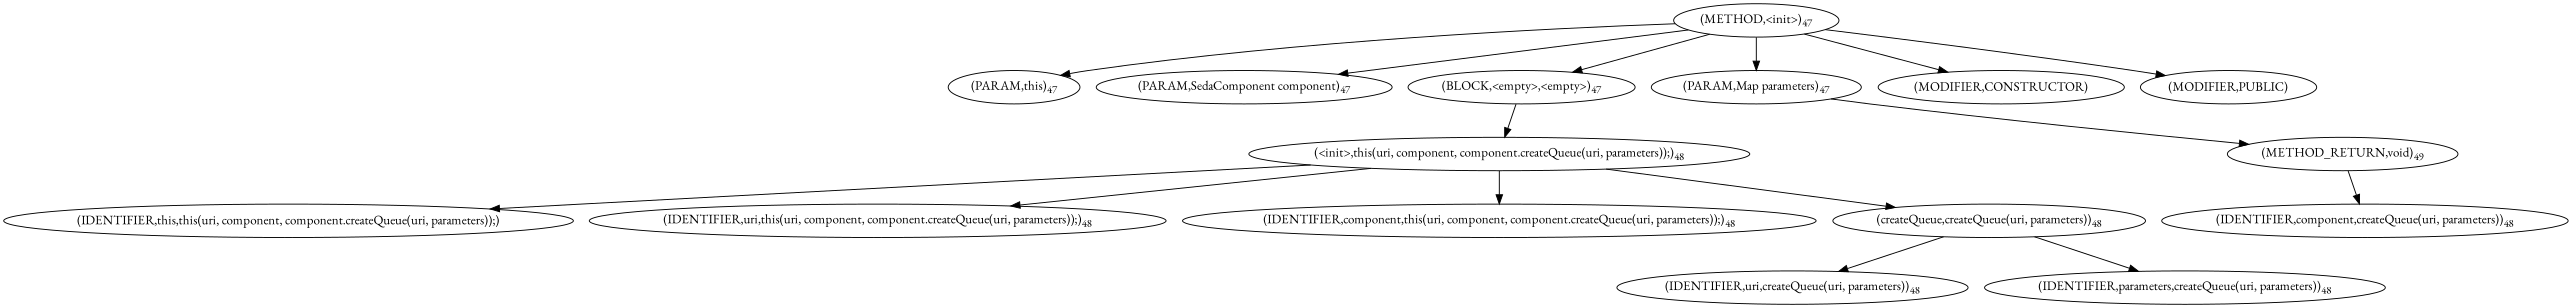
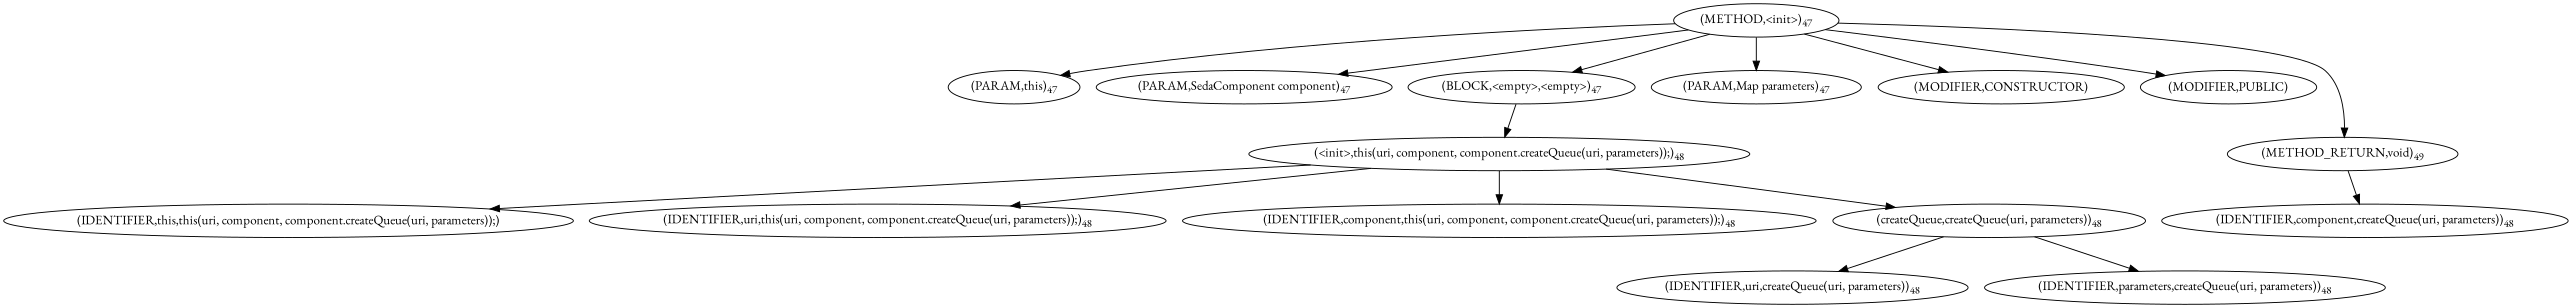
edge "(PARAM,Map parameters)" -> "(METHOD_RETURN,void)": now "(METHOD,<init>)" -> "(METHOD_RETURN,void)"
